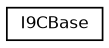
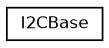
node "I9CBase": label "I9CBase" -> "I2CBase"
